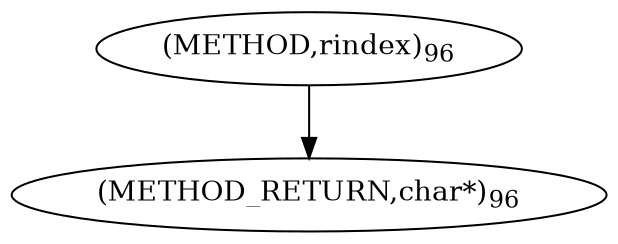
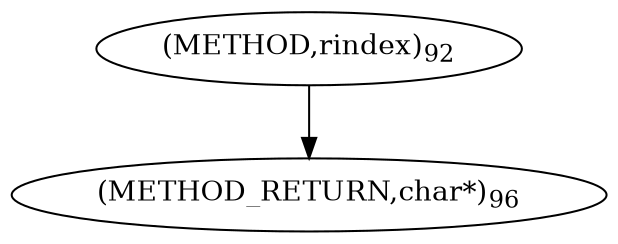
node "(METHOD,rindex)": text "96" -> "92"
